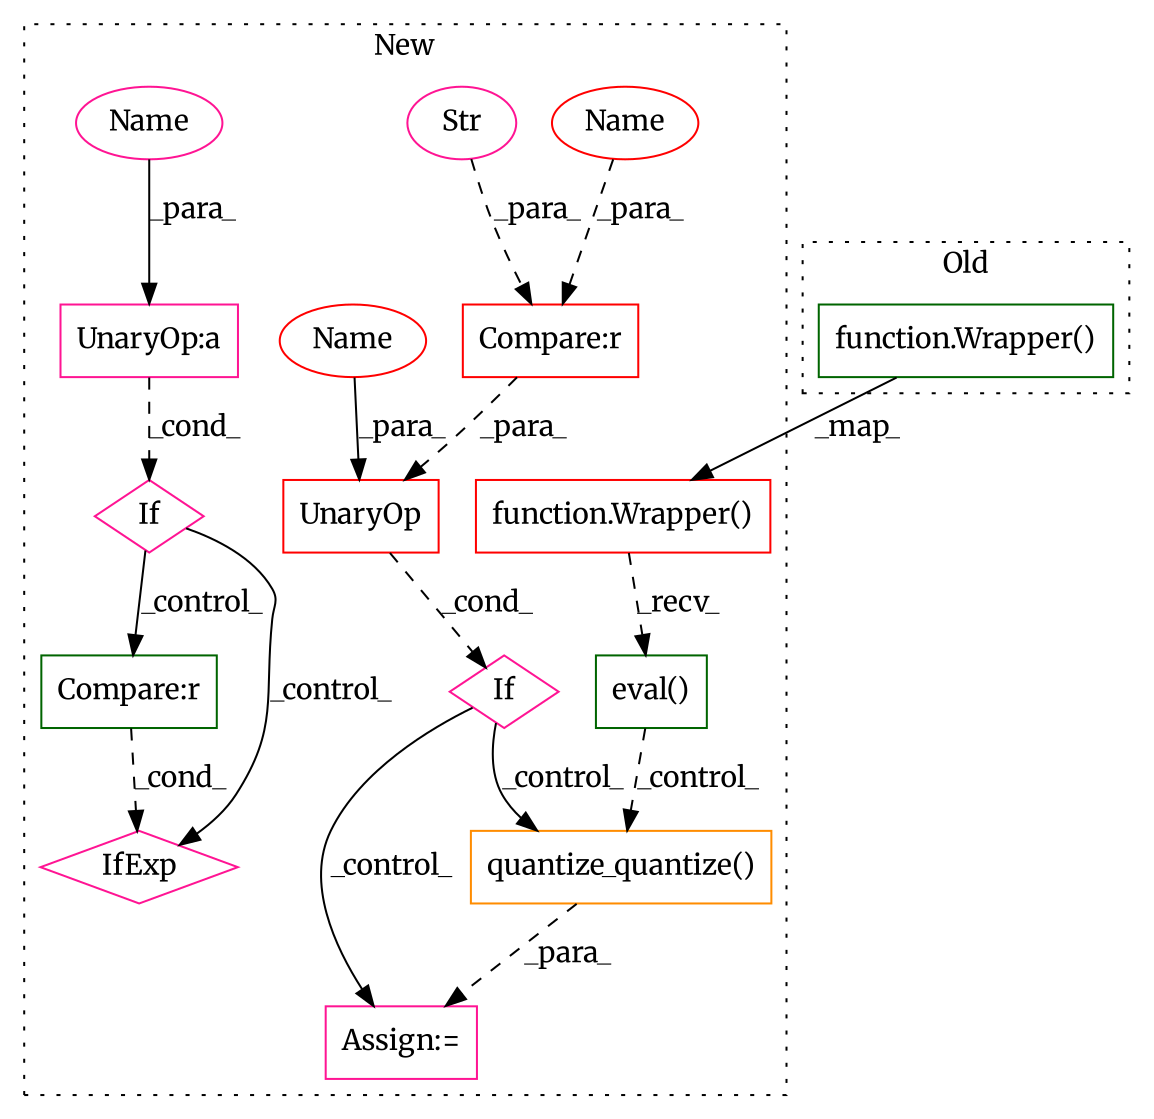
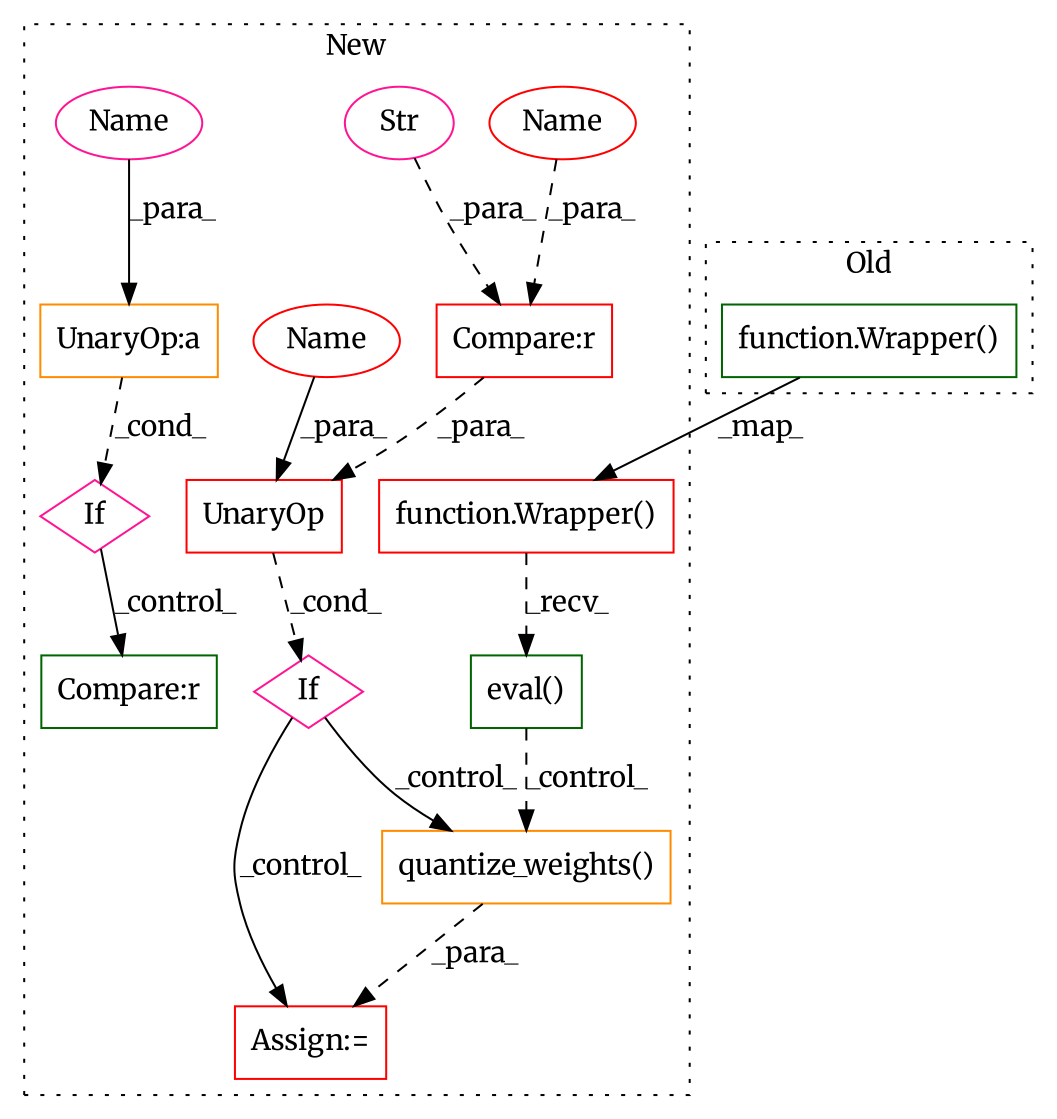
node "UnaryOp:a": color deeppink -> darkorange
node "IfExp": removed
node "quantize_quantize()": label "quantize_quantize()" -> "quantize_weights()"
node "Assign:=": color deeppink -> red
